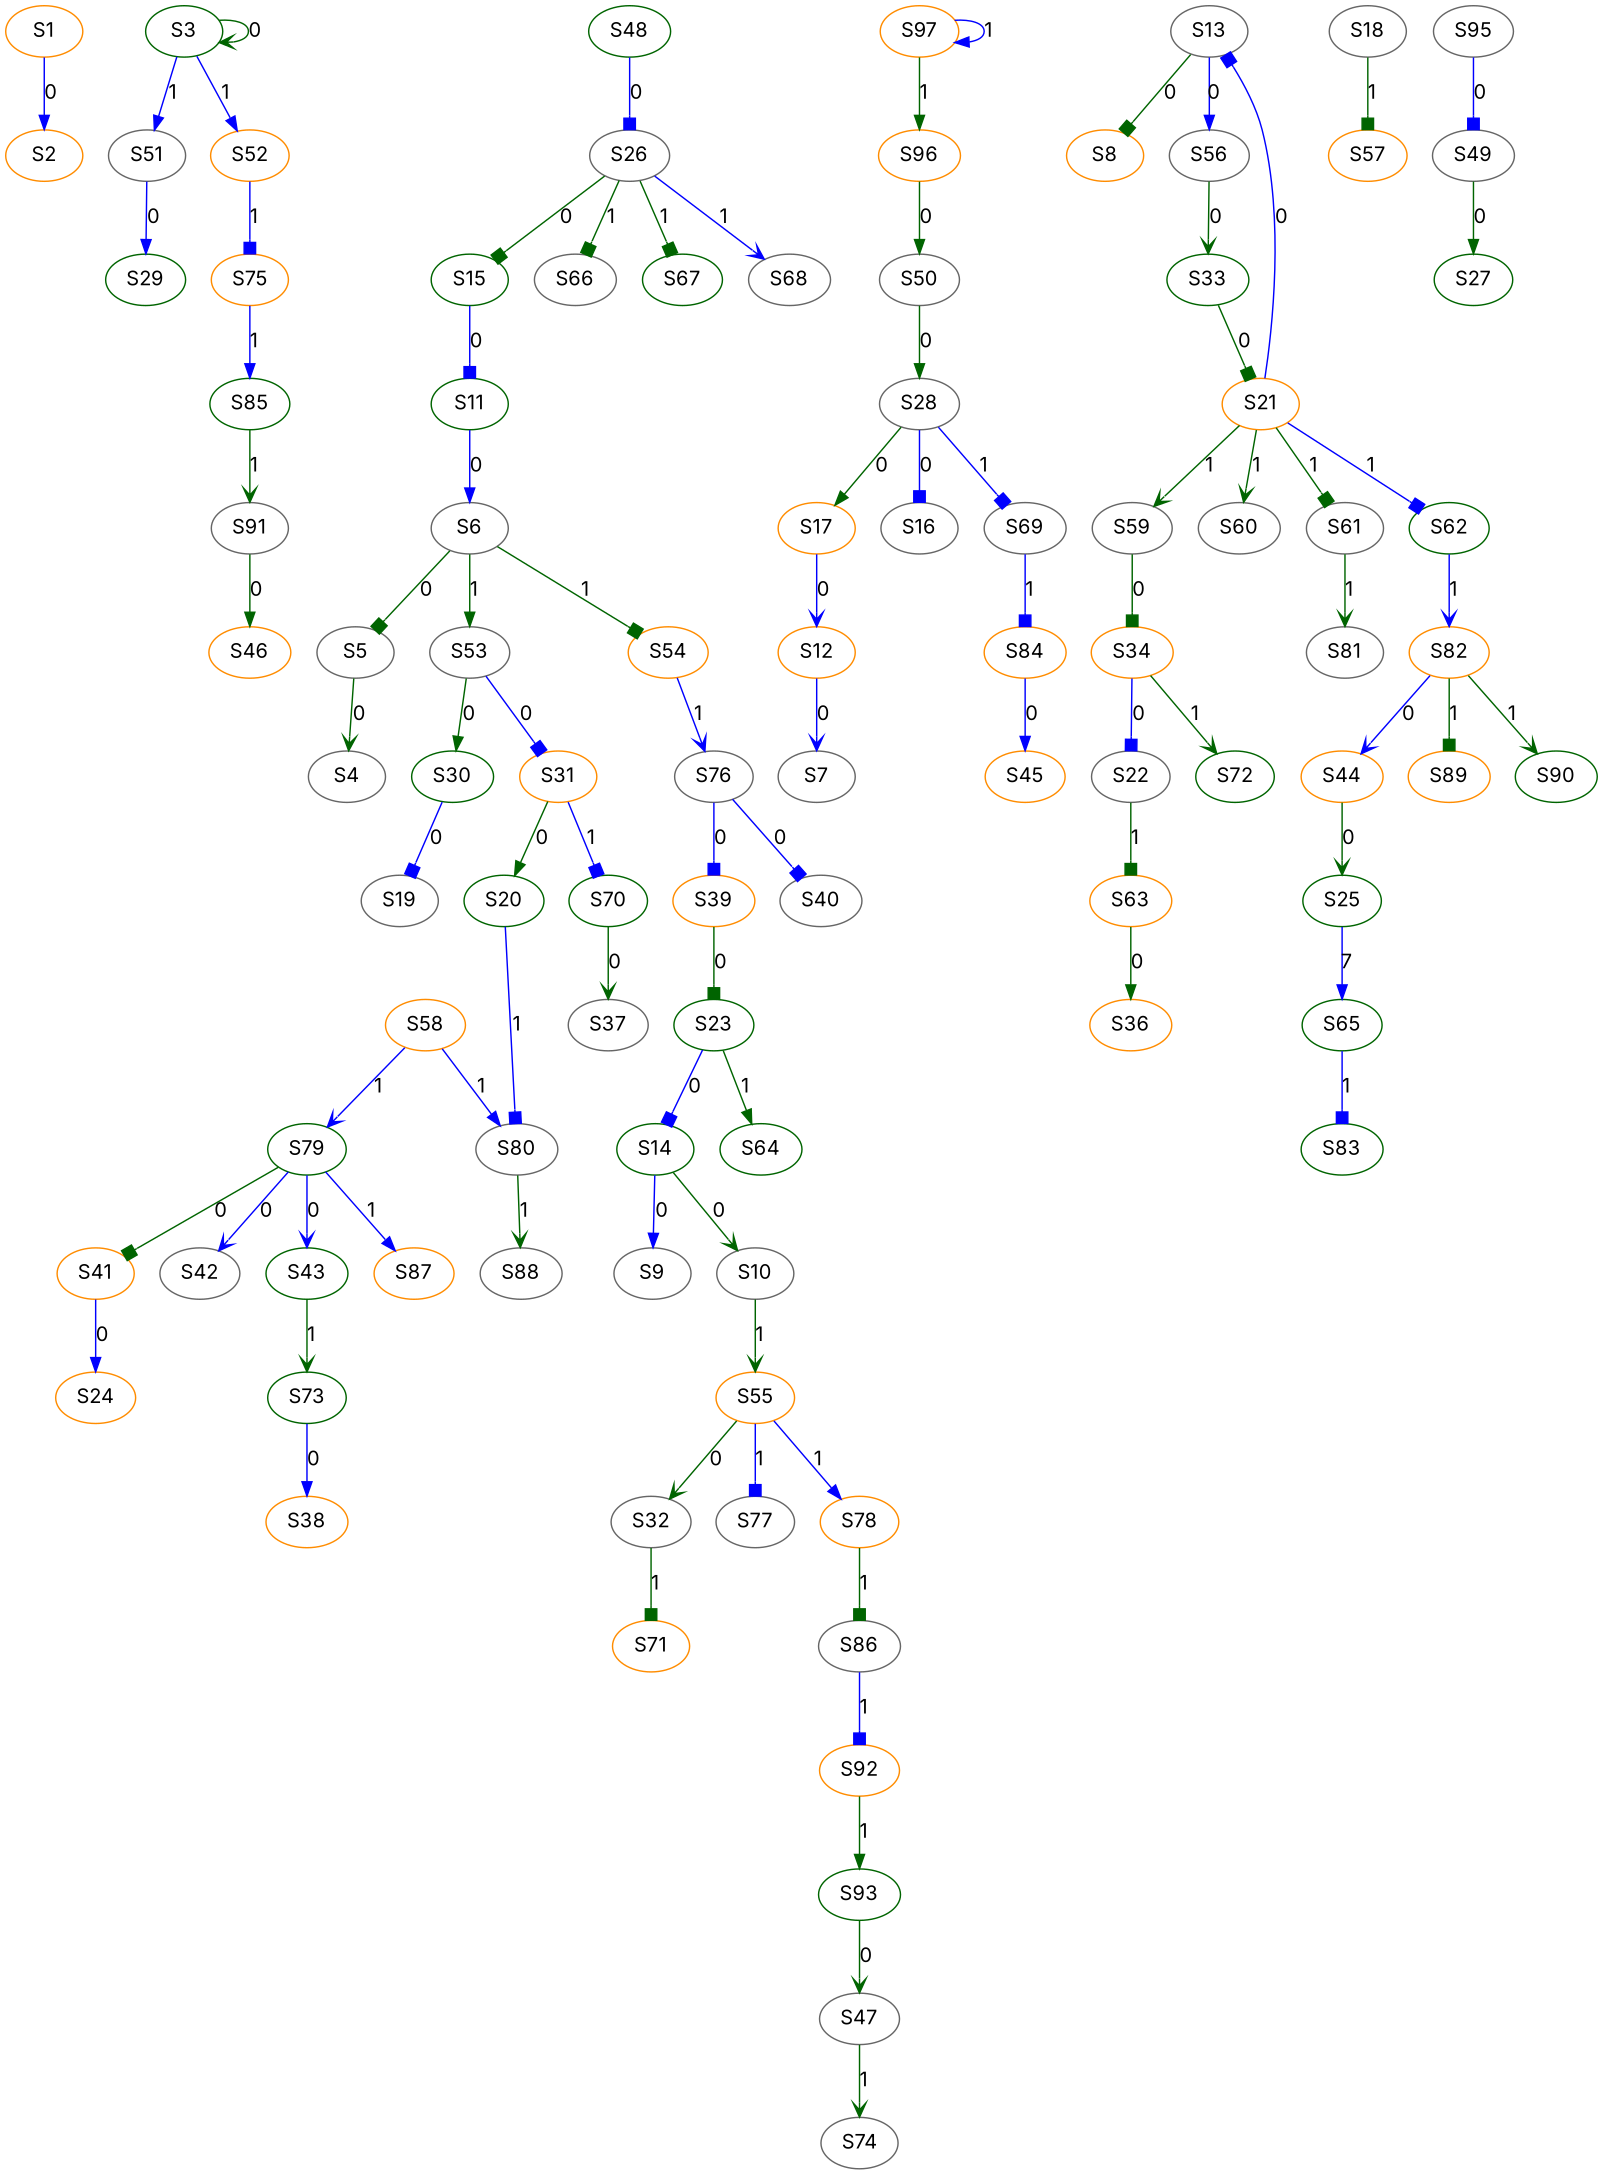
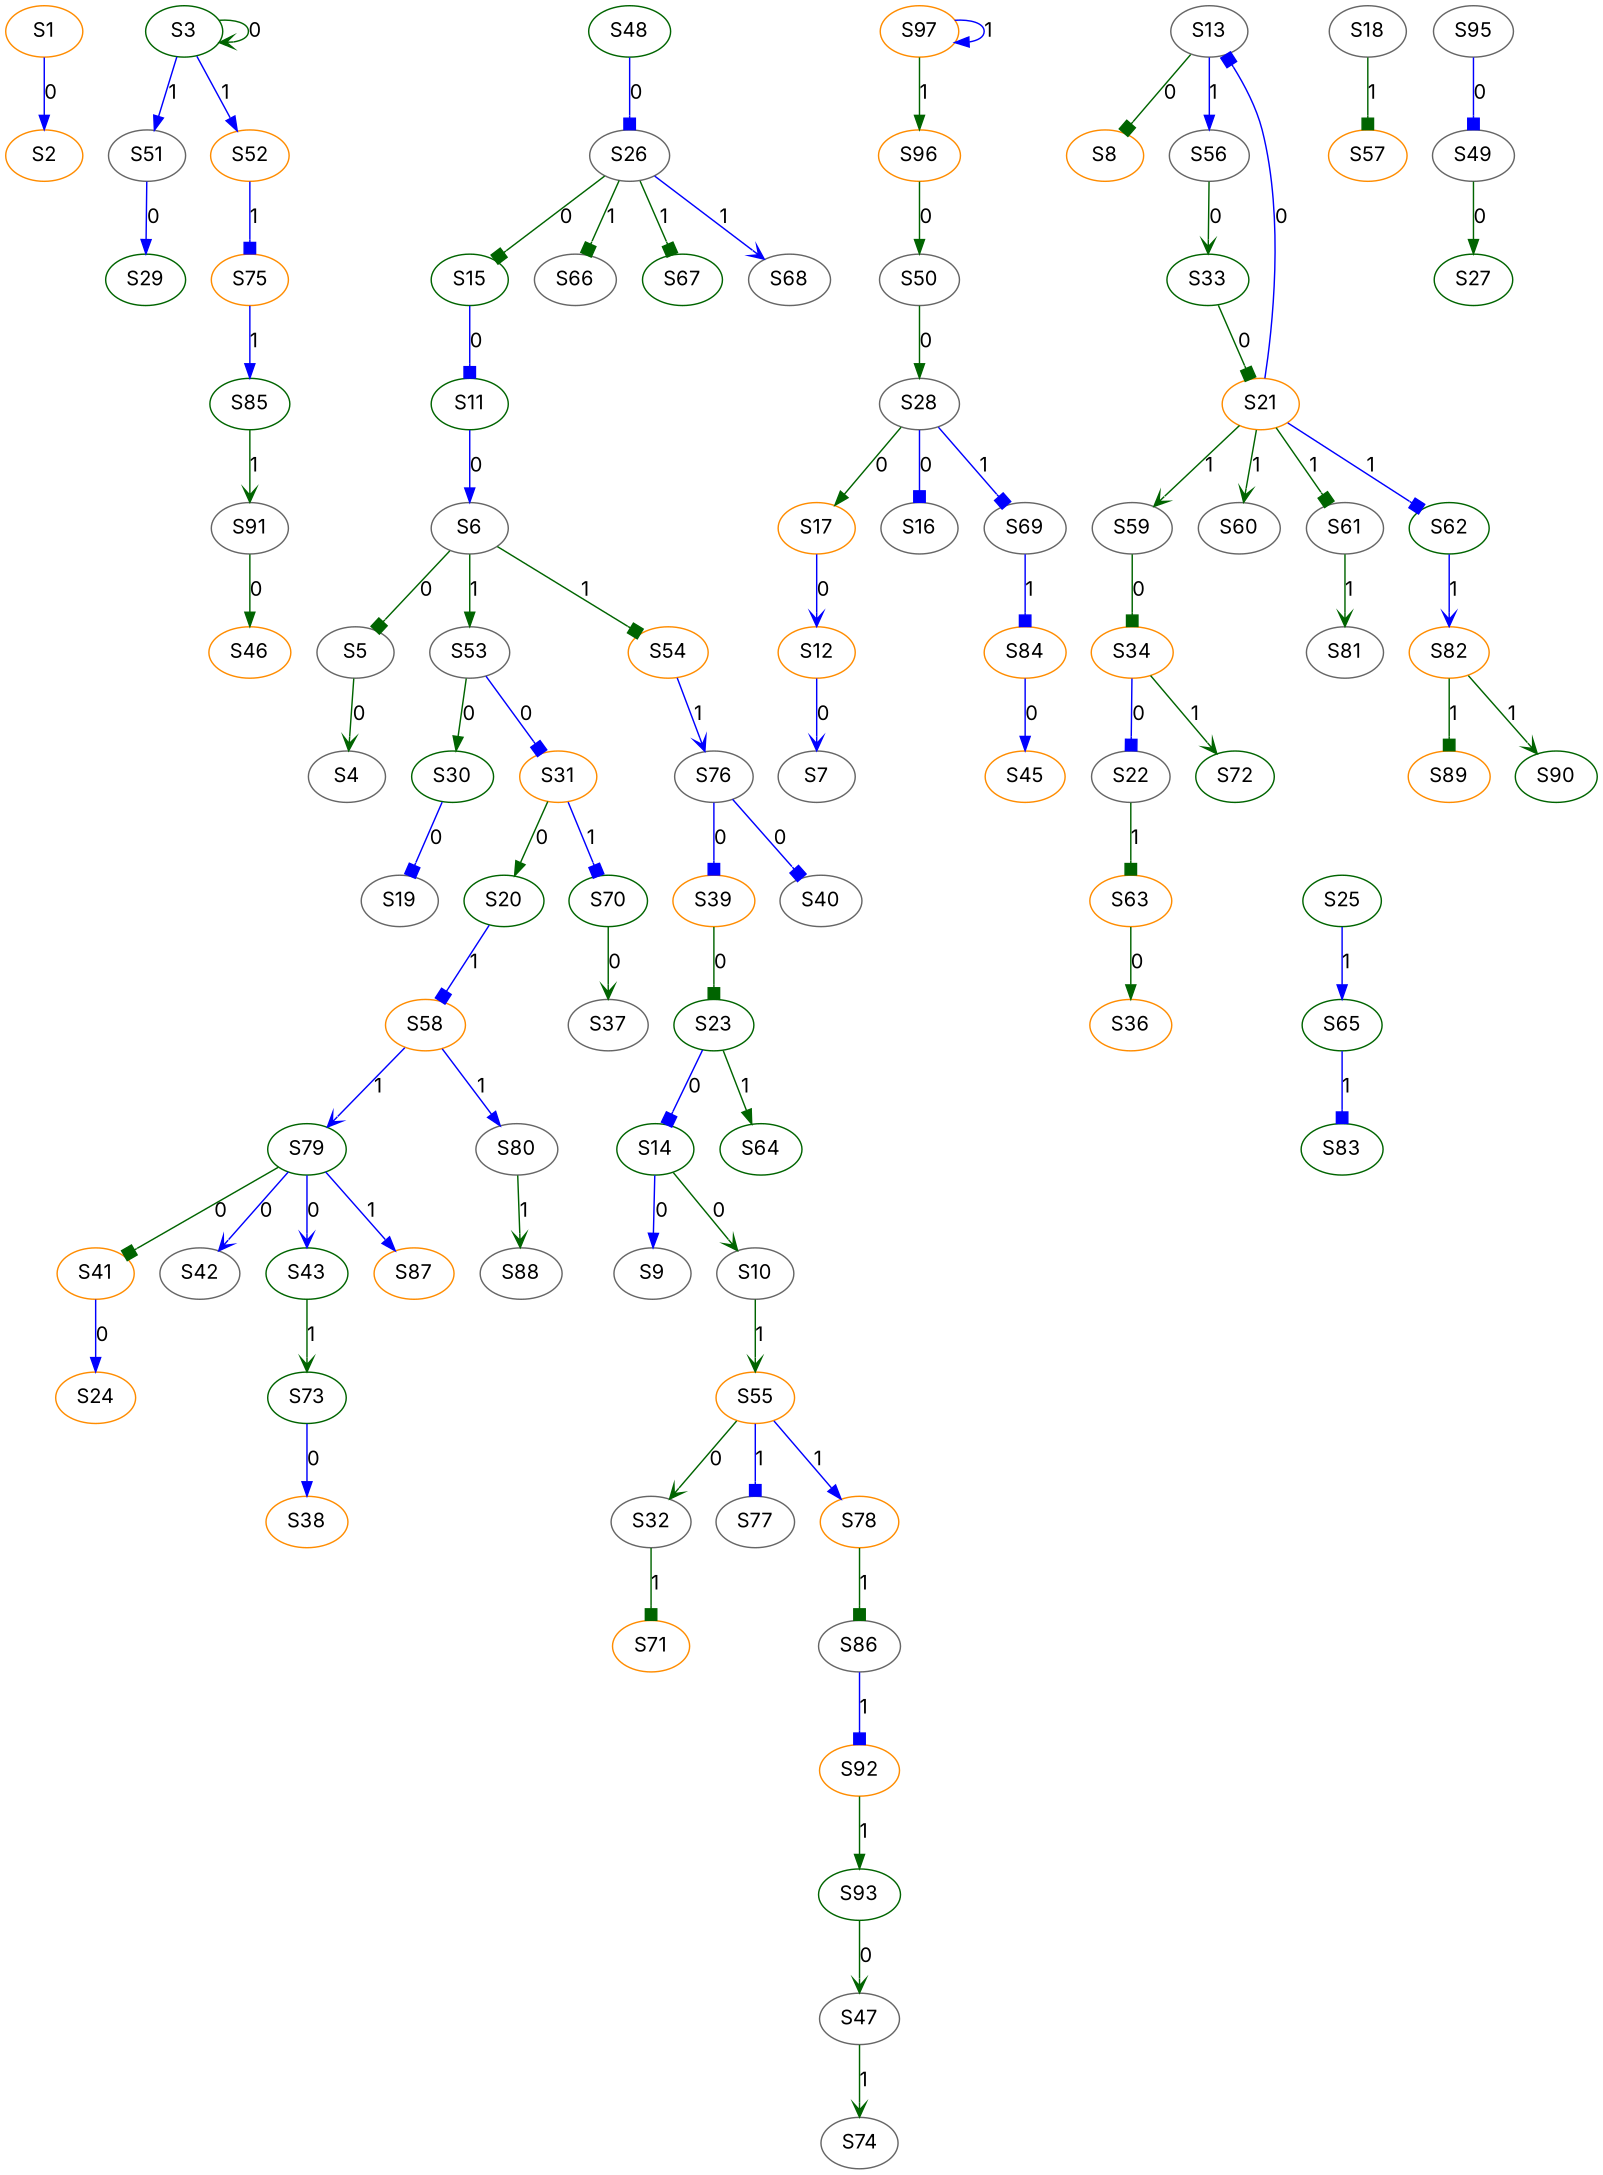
edge "S13" -> "S56": label "0" -> "1"
node "S44": removed
edge "S25" -> "S65": label "7" -> "1"
edge "S20" -> "S80": now "S20" -> "S58"
